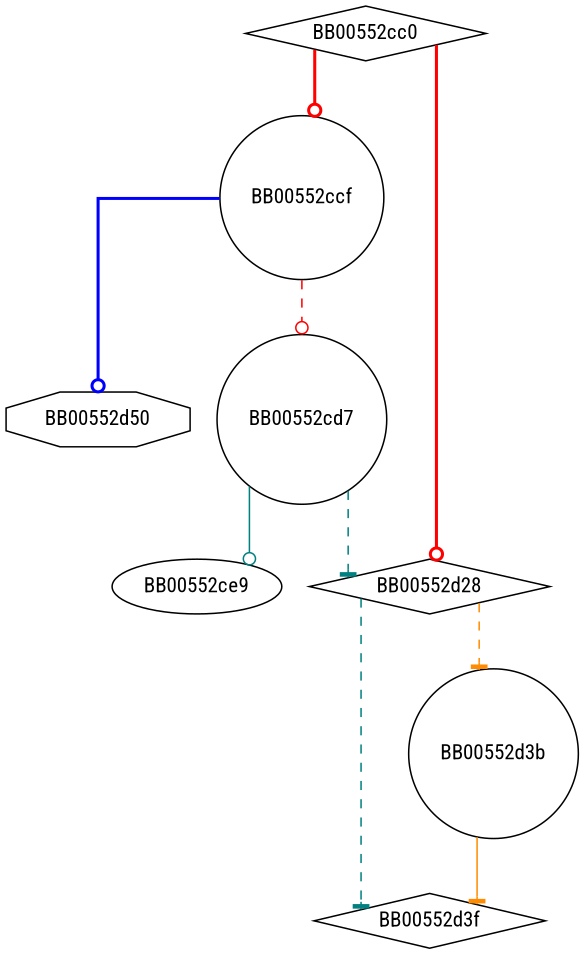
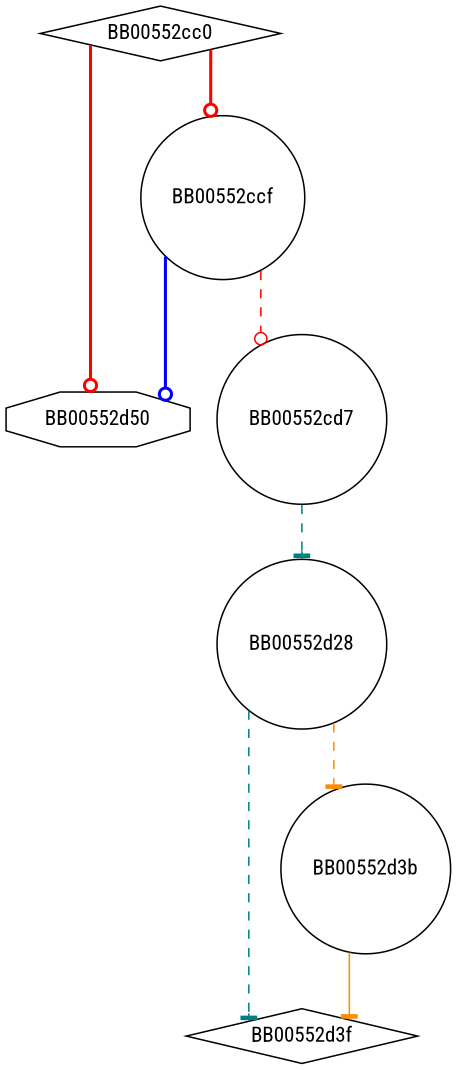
edge "BB00552cc0" -> "BB00552d28": now "BB00552cc0" -> "BB00552d50"
node "BB00552ce9": removed
node "BB00552d28": shape diamond -> circle
